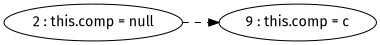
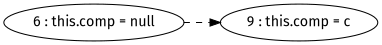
node "2 : this.comp = null": label "2 : this.comp = null" -> "6 : this.comp = null"
